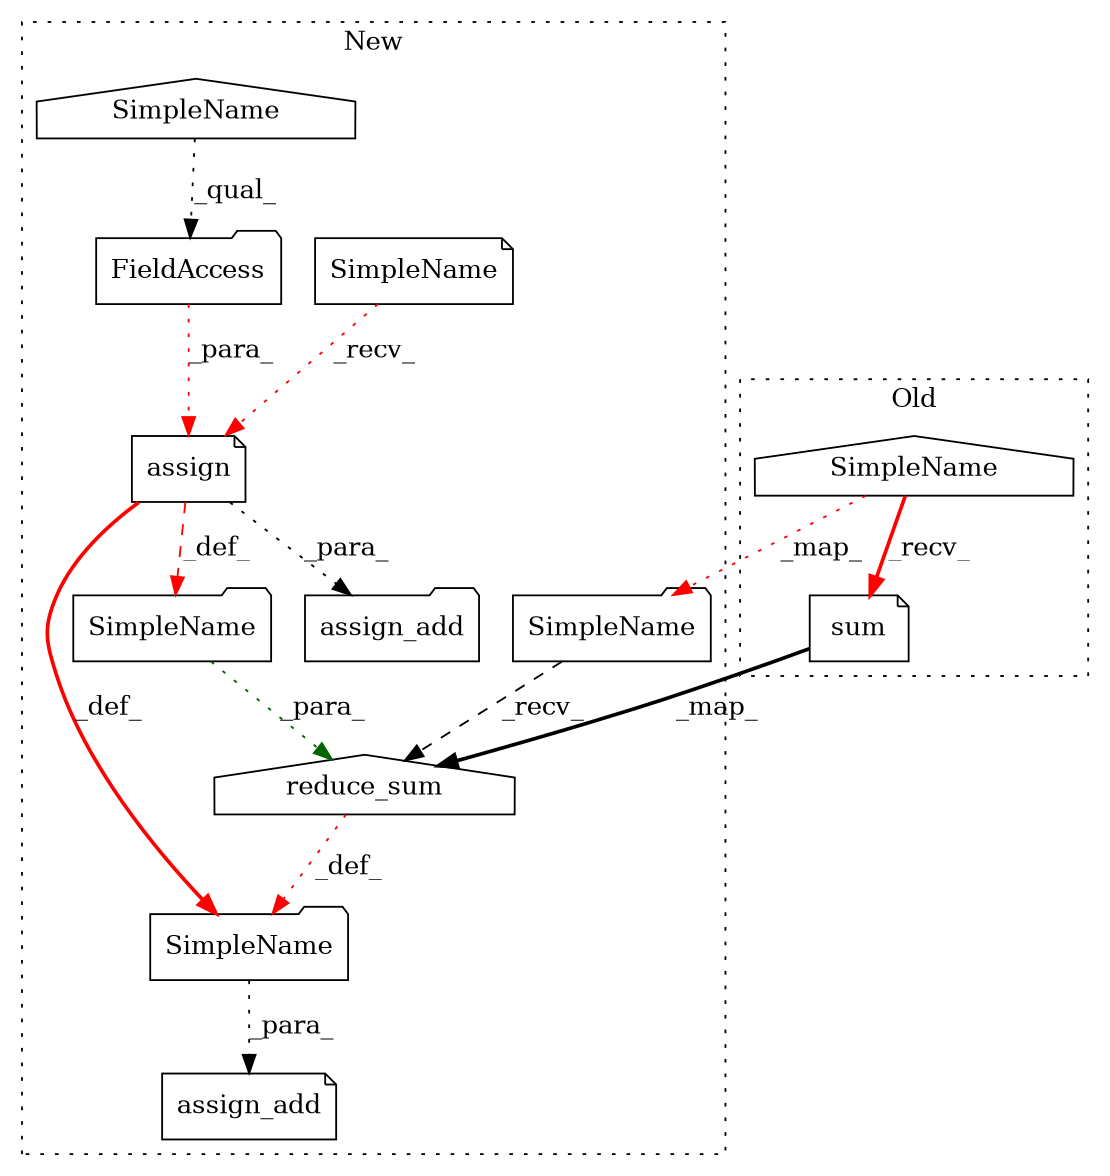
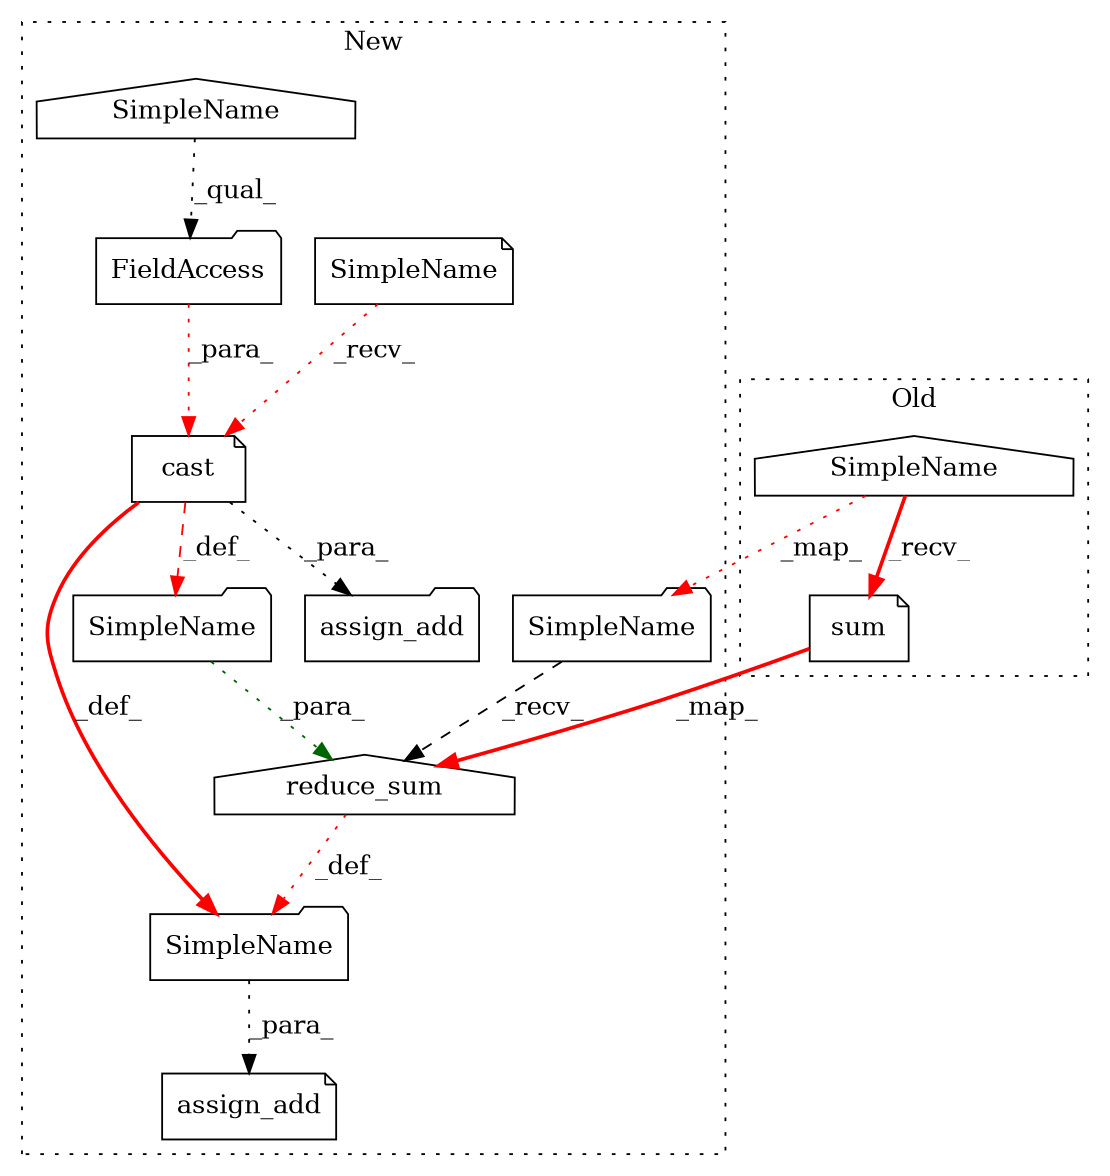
node "assign": label "assign" -> "cast"
edge "sum" -> "reduce_sum": color black -> red
